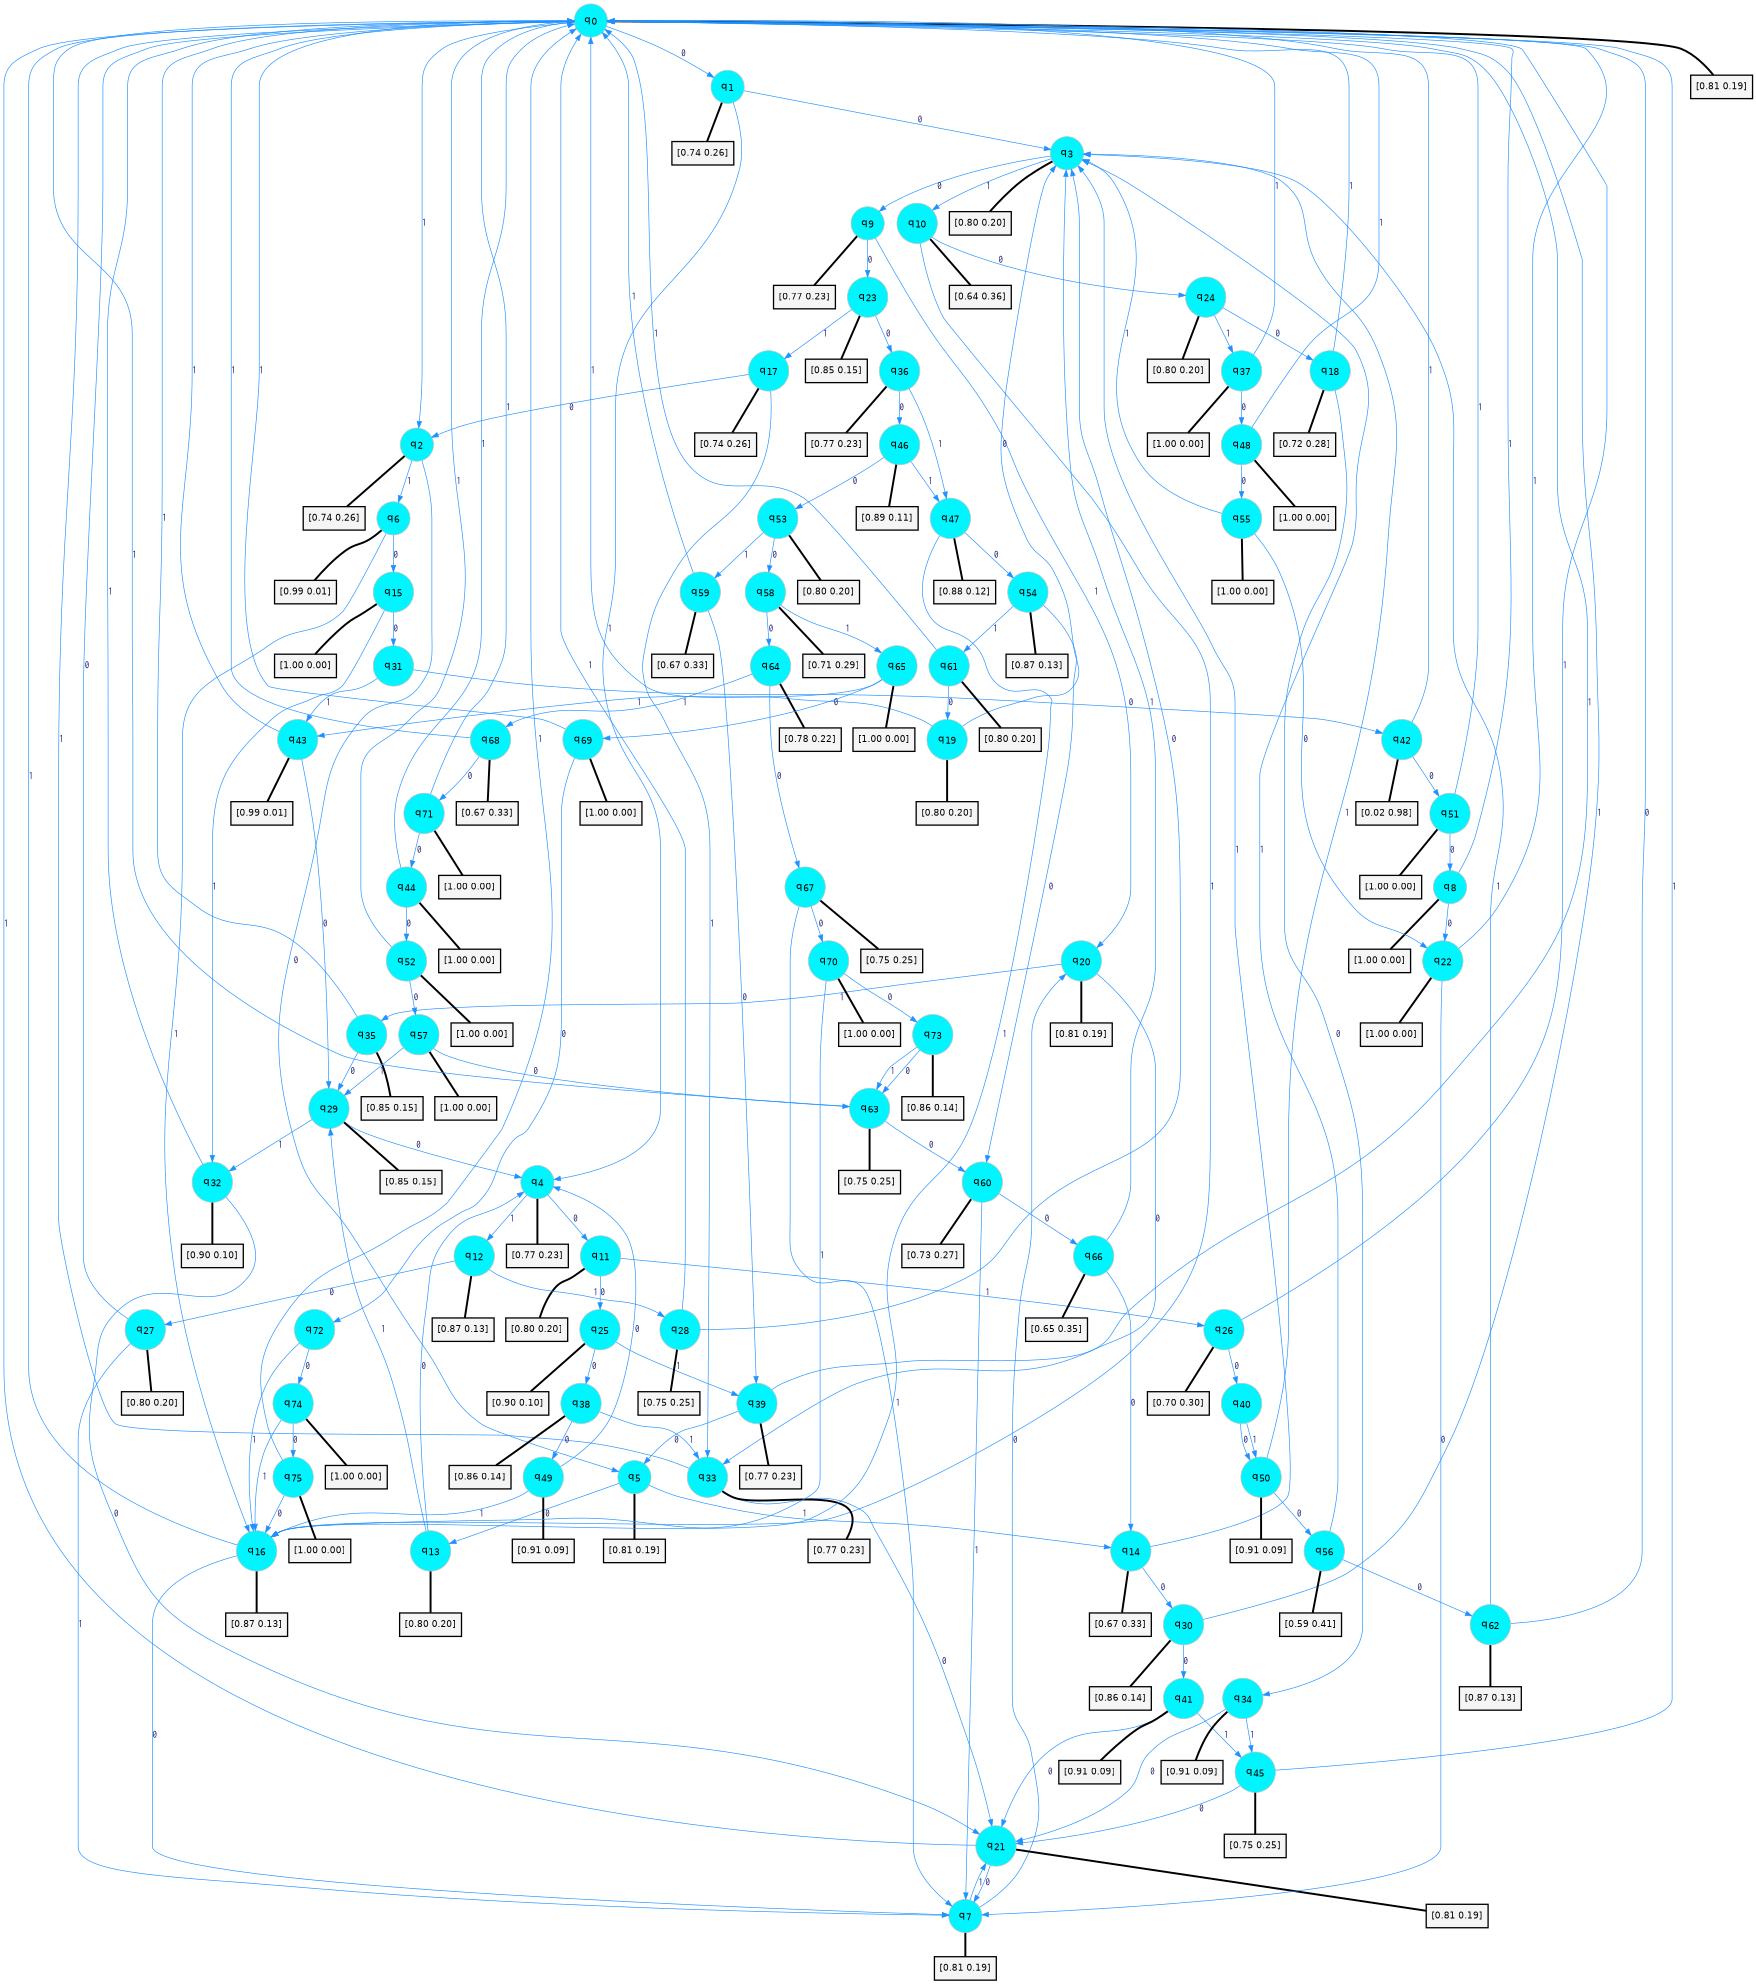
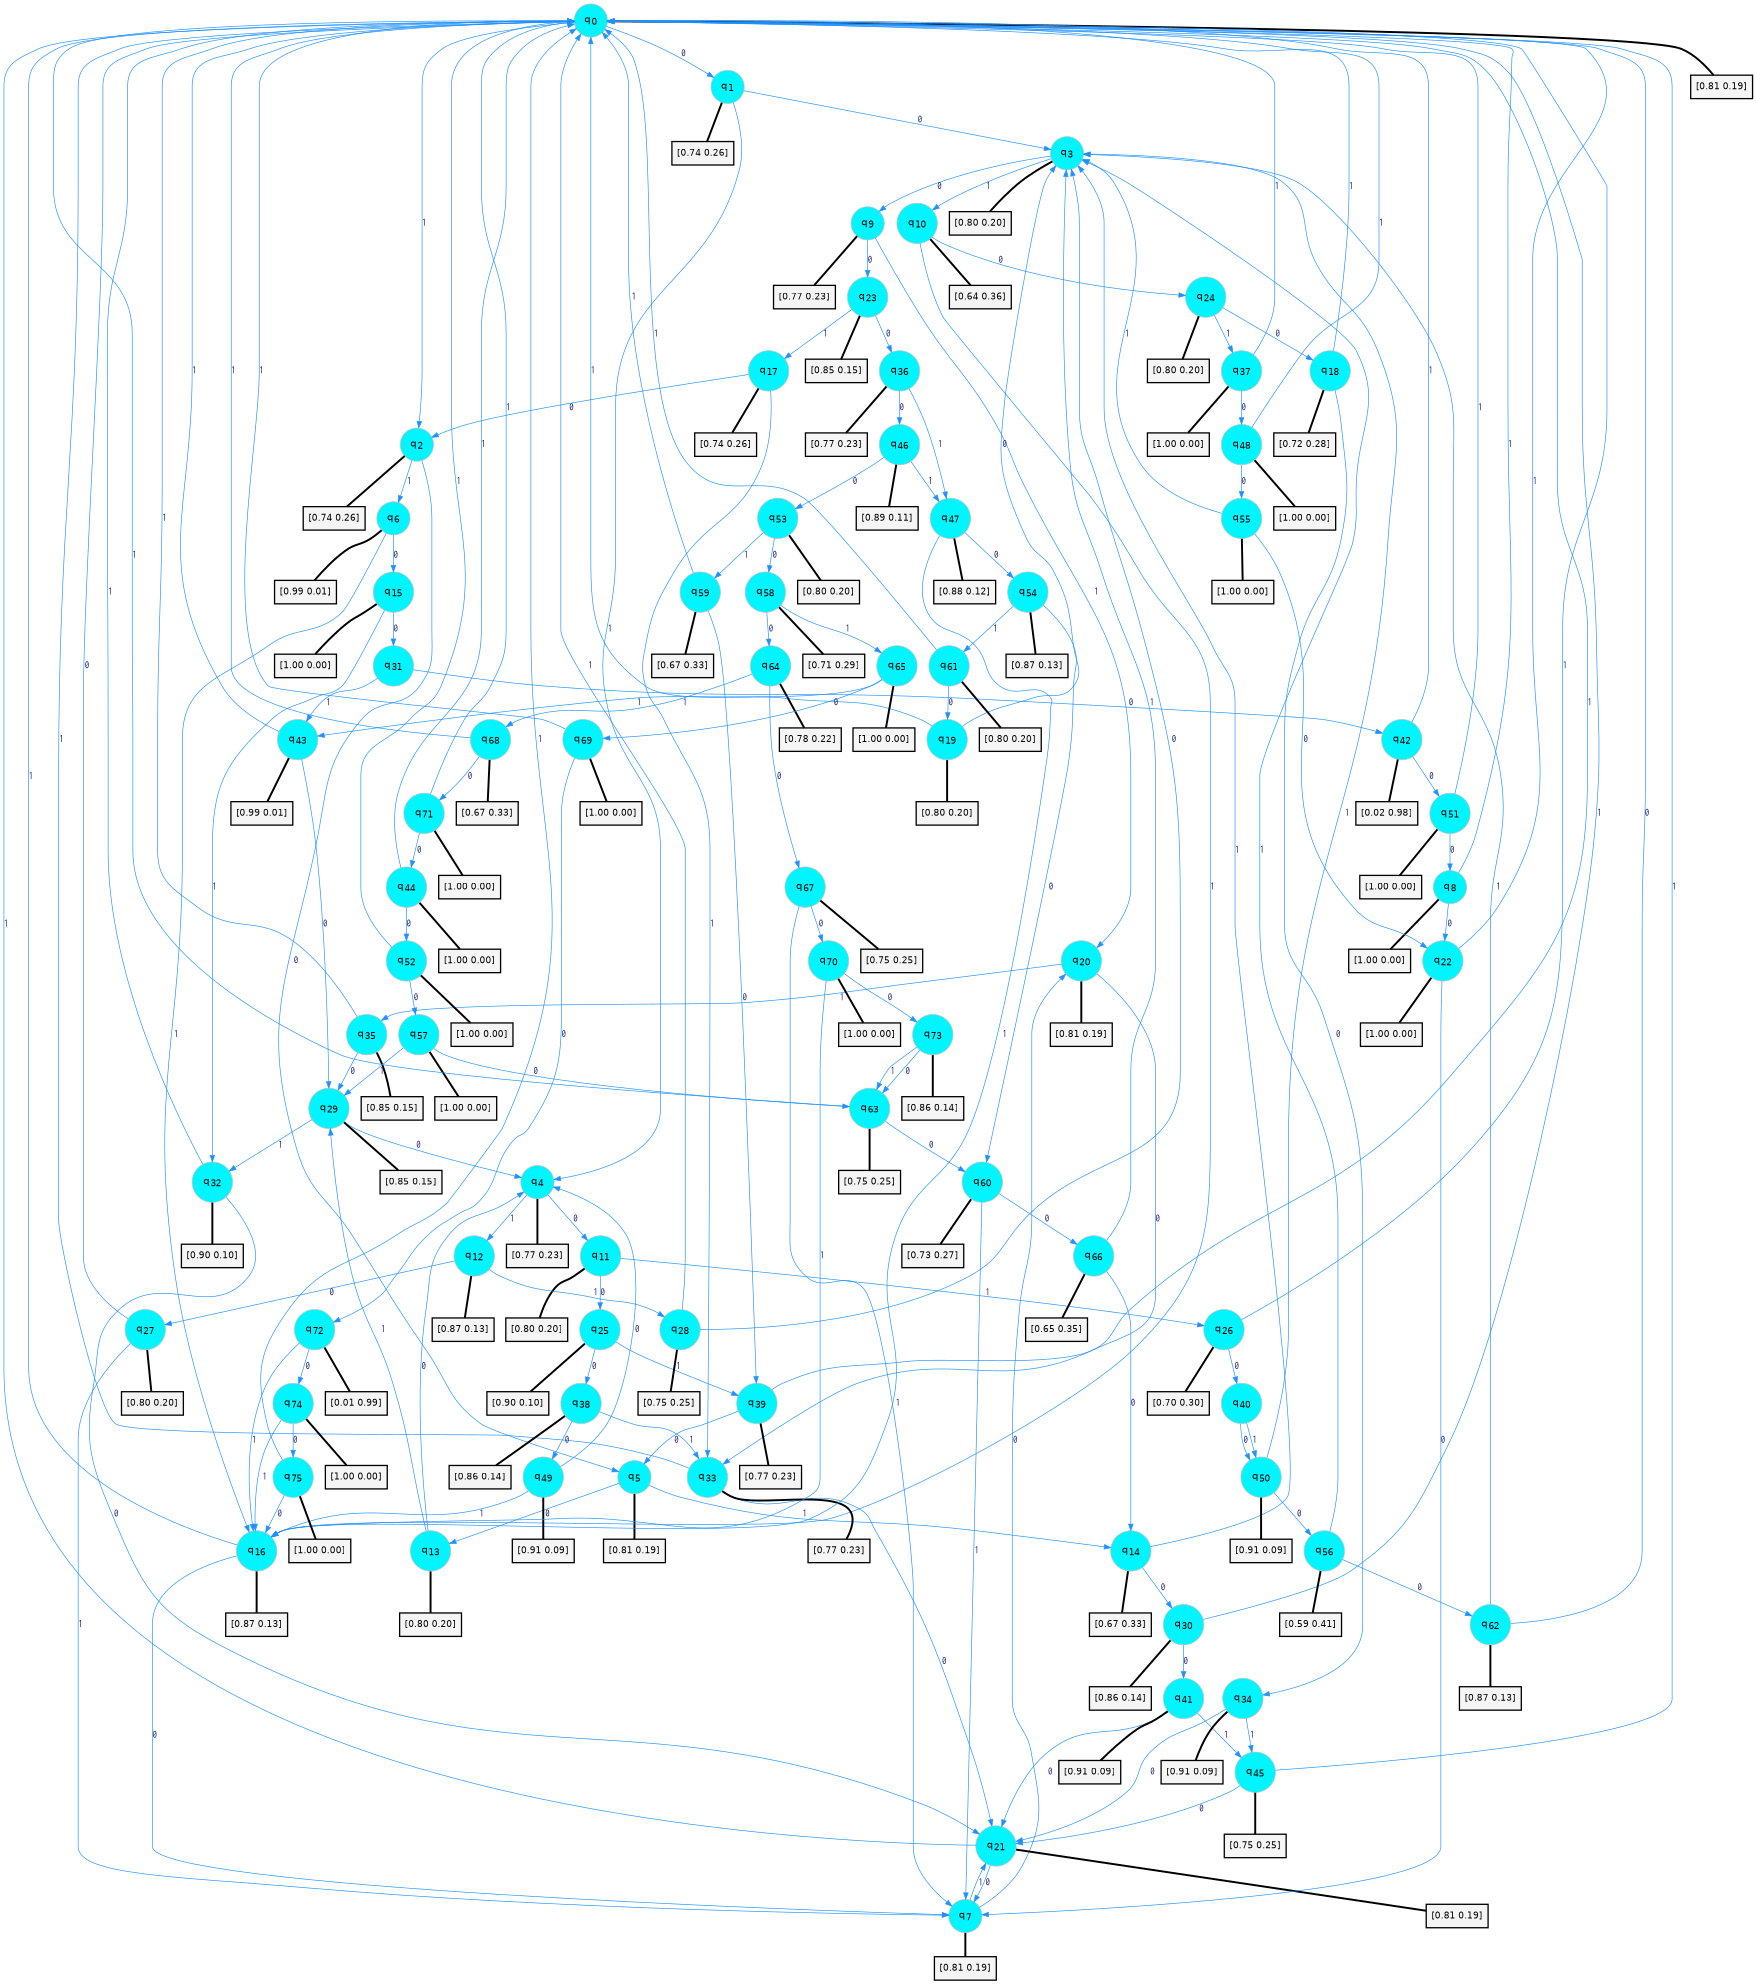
node "[0.01 0.99]": added
